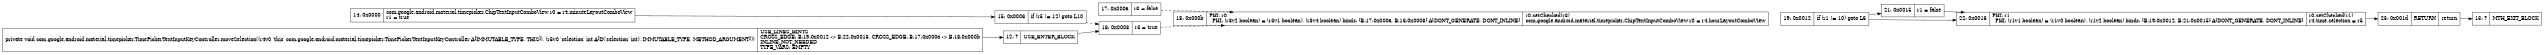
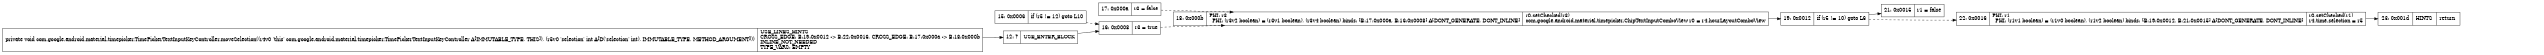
edge "21: 0x0015" -> "22: 0x0016": removed
node "14: 0x0000": removed
node "18: 0x000b": text "PHI: r0" -> "PHI: r3"
edge "18: 0x000b" -> "19: 0x0012": added
node "19: 0x0012": text "if (r1 != 10) goto L6" -> "if (r5 != 10) goto L6"
node "23: 0x001d": text "RETURN" -> "HINTS"
node "13: ?": removed
edge "19: 0x0012" -> "22: 0x0016": style solid -> dashed
